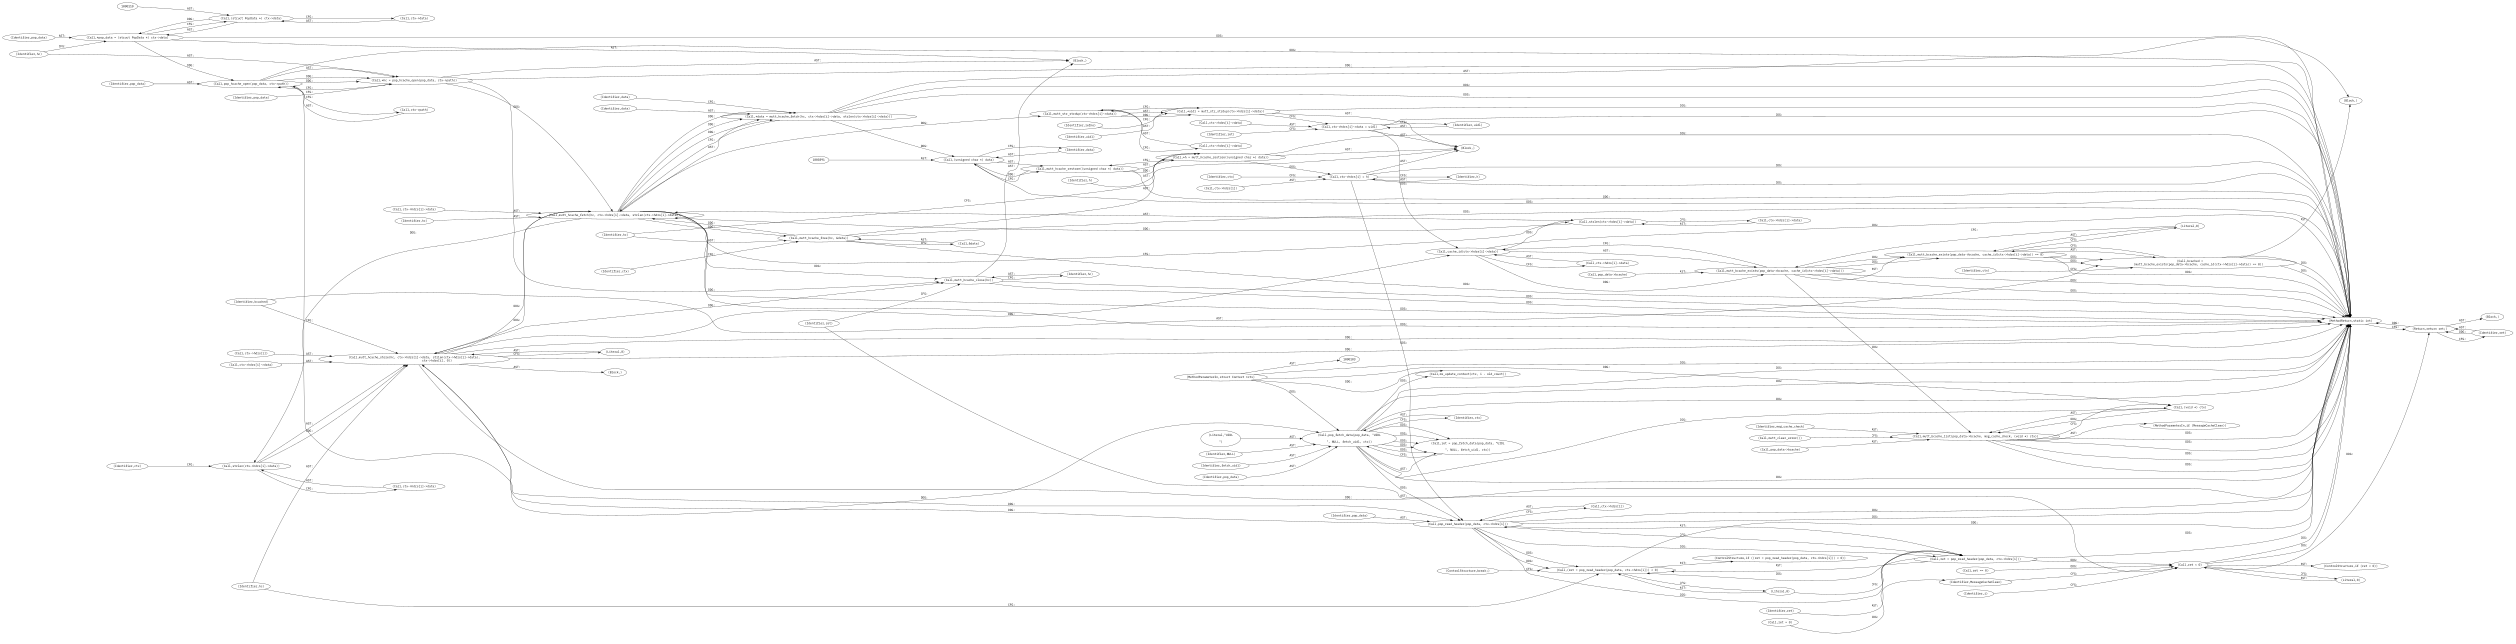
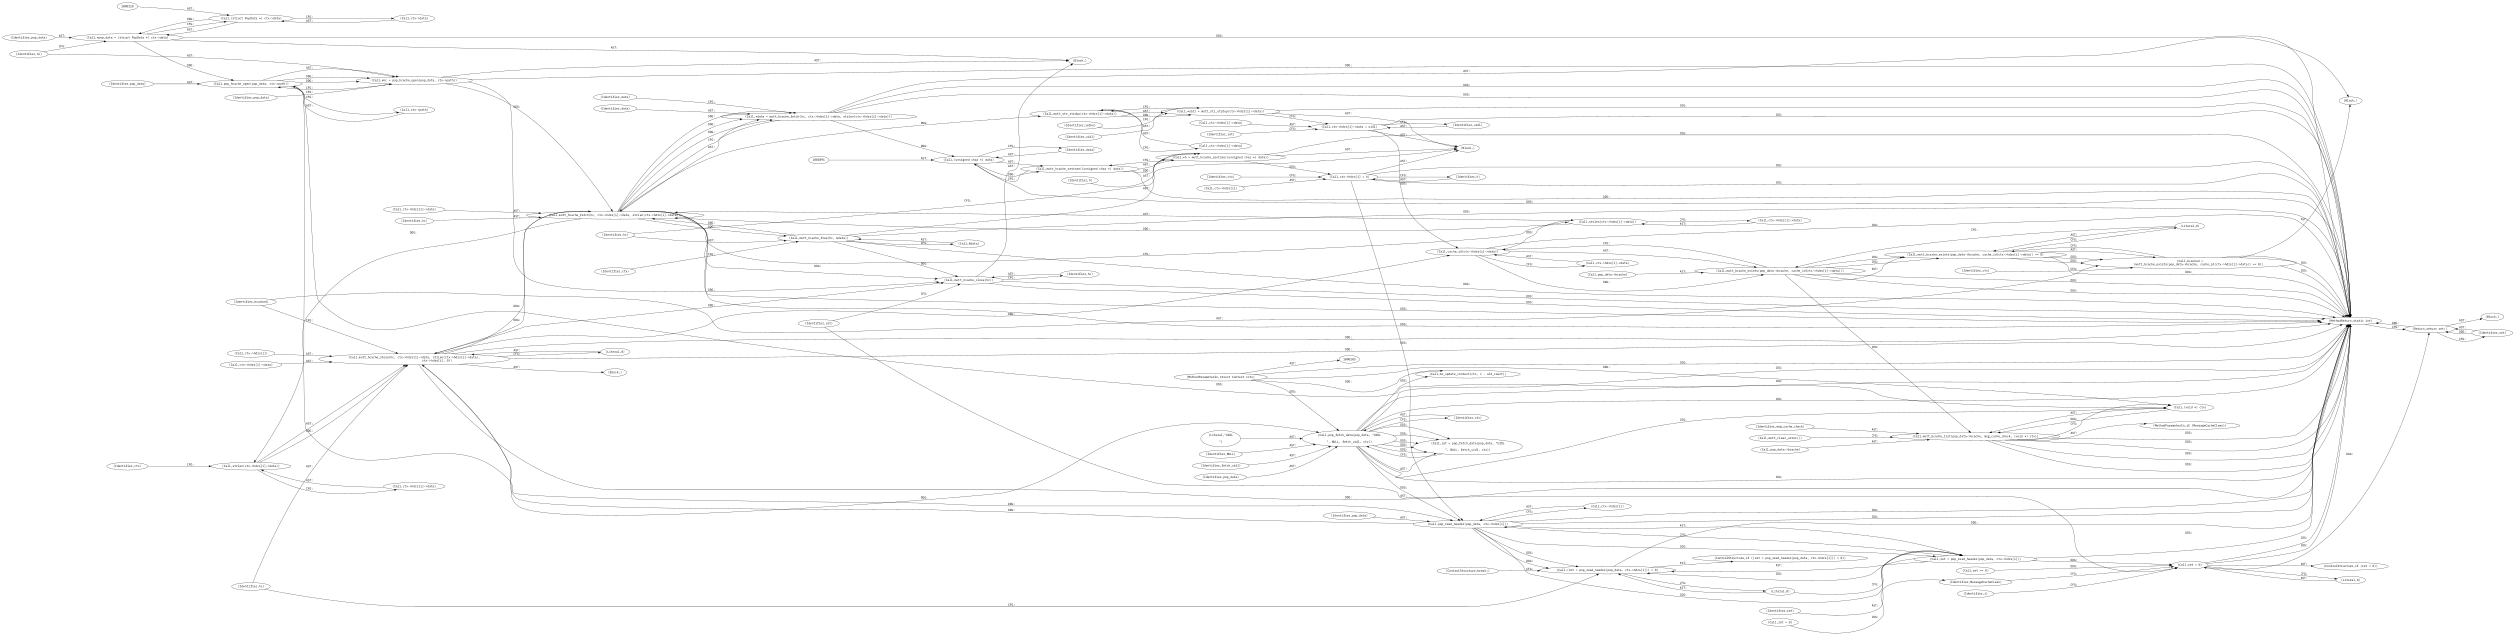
edge "(Call,pop_hcache_open(pop_data, ctx->path))" -> "(MethodReturn,static int)": now "(Call,pop_hcache_open(pop_data, ctx->path))" -> "(Call,(void *) ctx)"
edge "(Call,mutt_hcache_free(hc, &data))" -> "(Call,mutt_hcache_close(hc))": added, label "DDG:"
